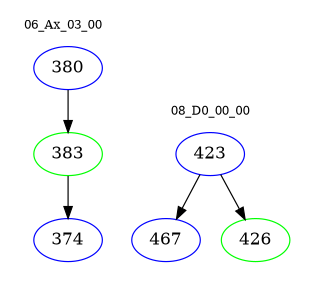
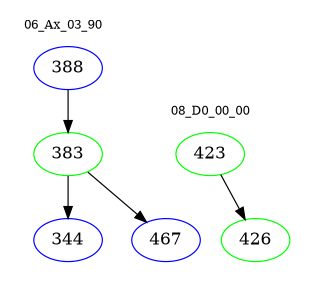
cluster "06_Ax_03_00": label "06_Ax_03_00" -> "06_Ax_03_90"
node "380": label "380" -> "388"
node "423": color blue -> green
edge "423" -> "467": now "383" -> "467"
node "374": label "374" -> "344"
